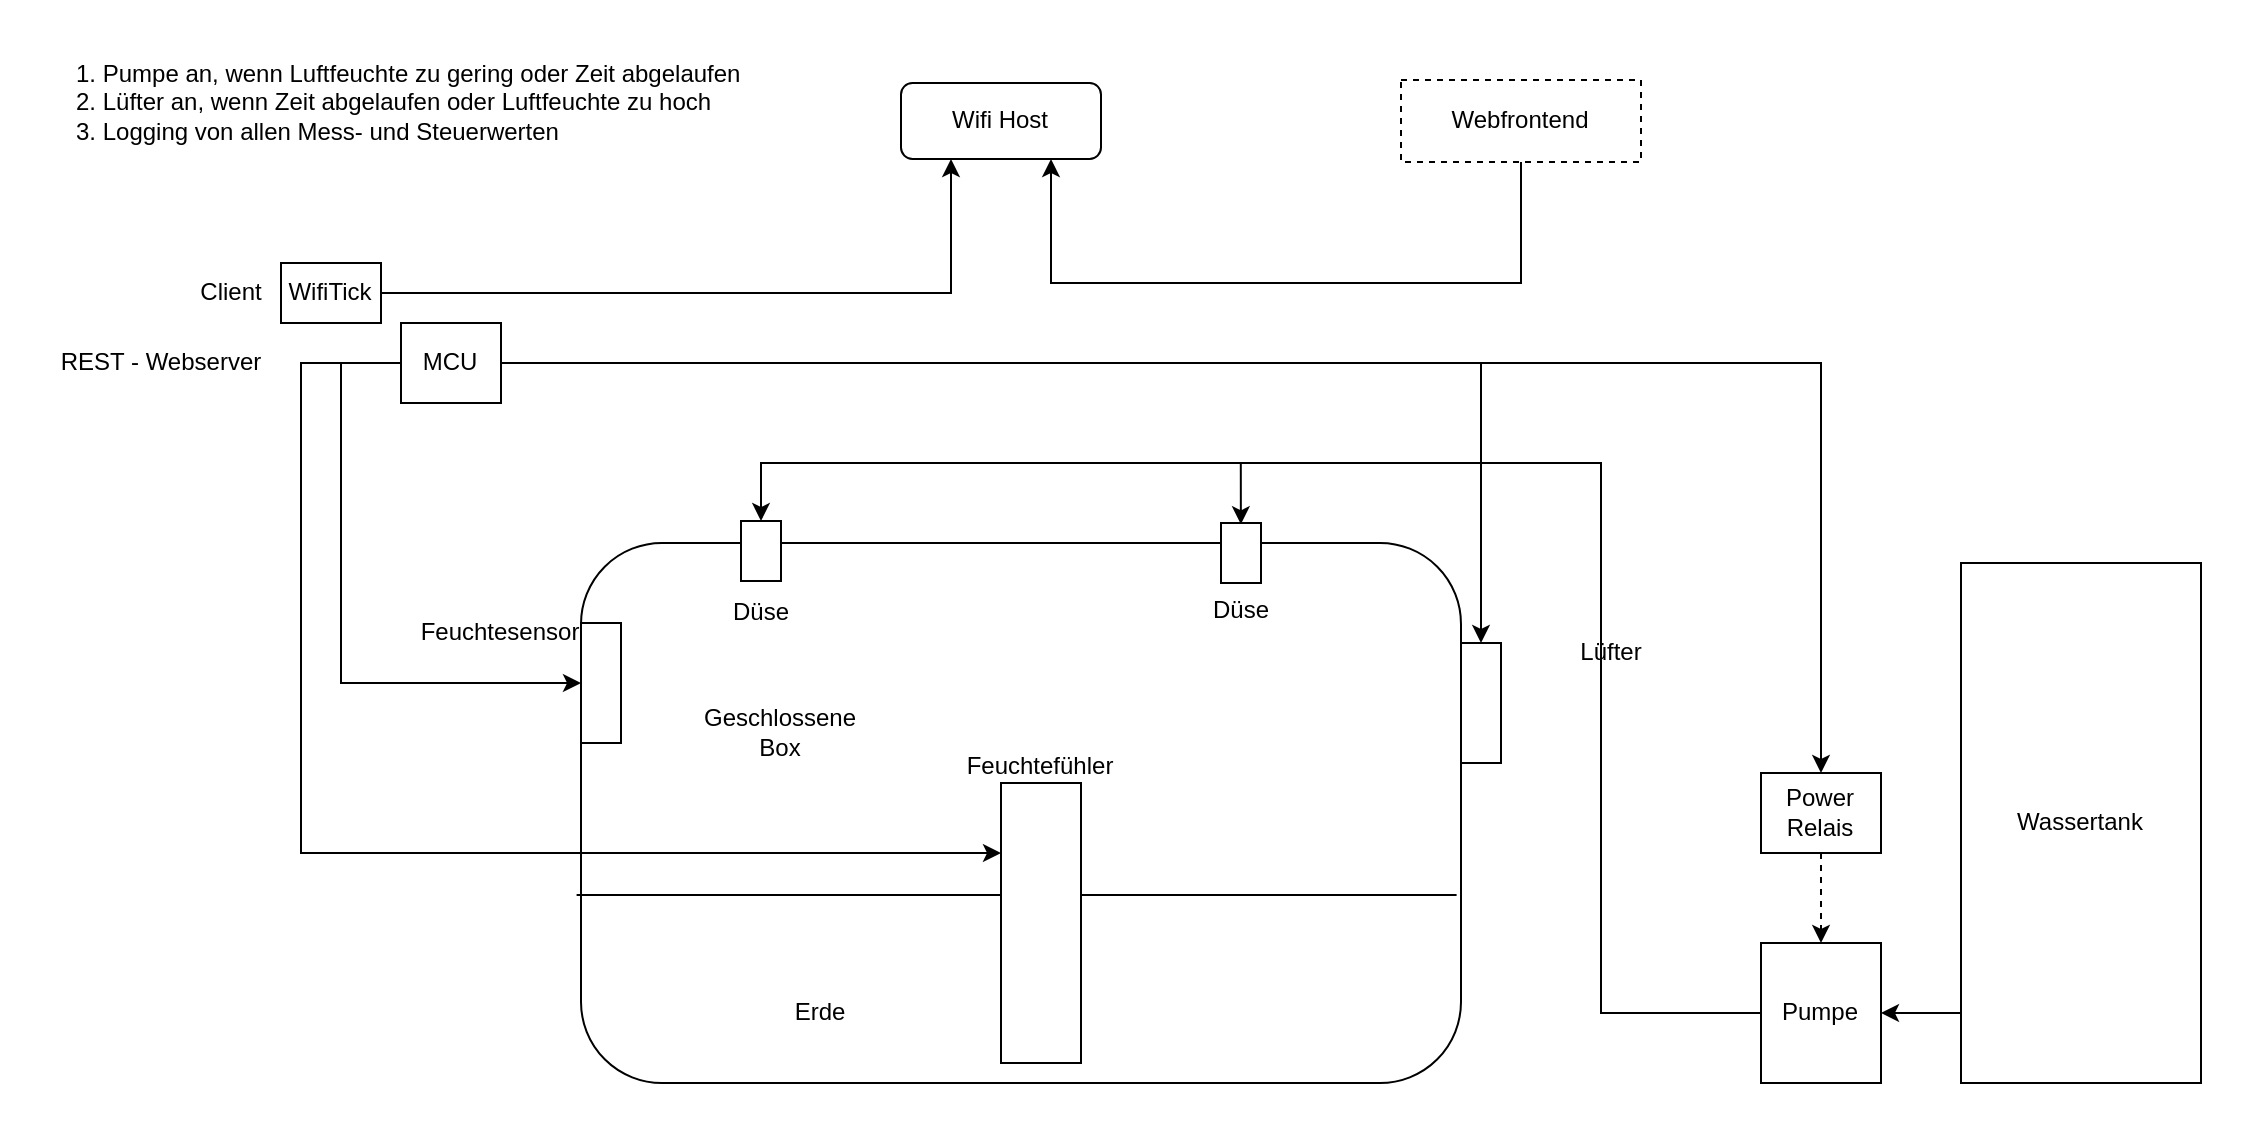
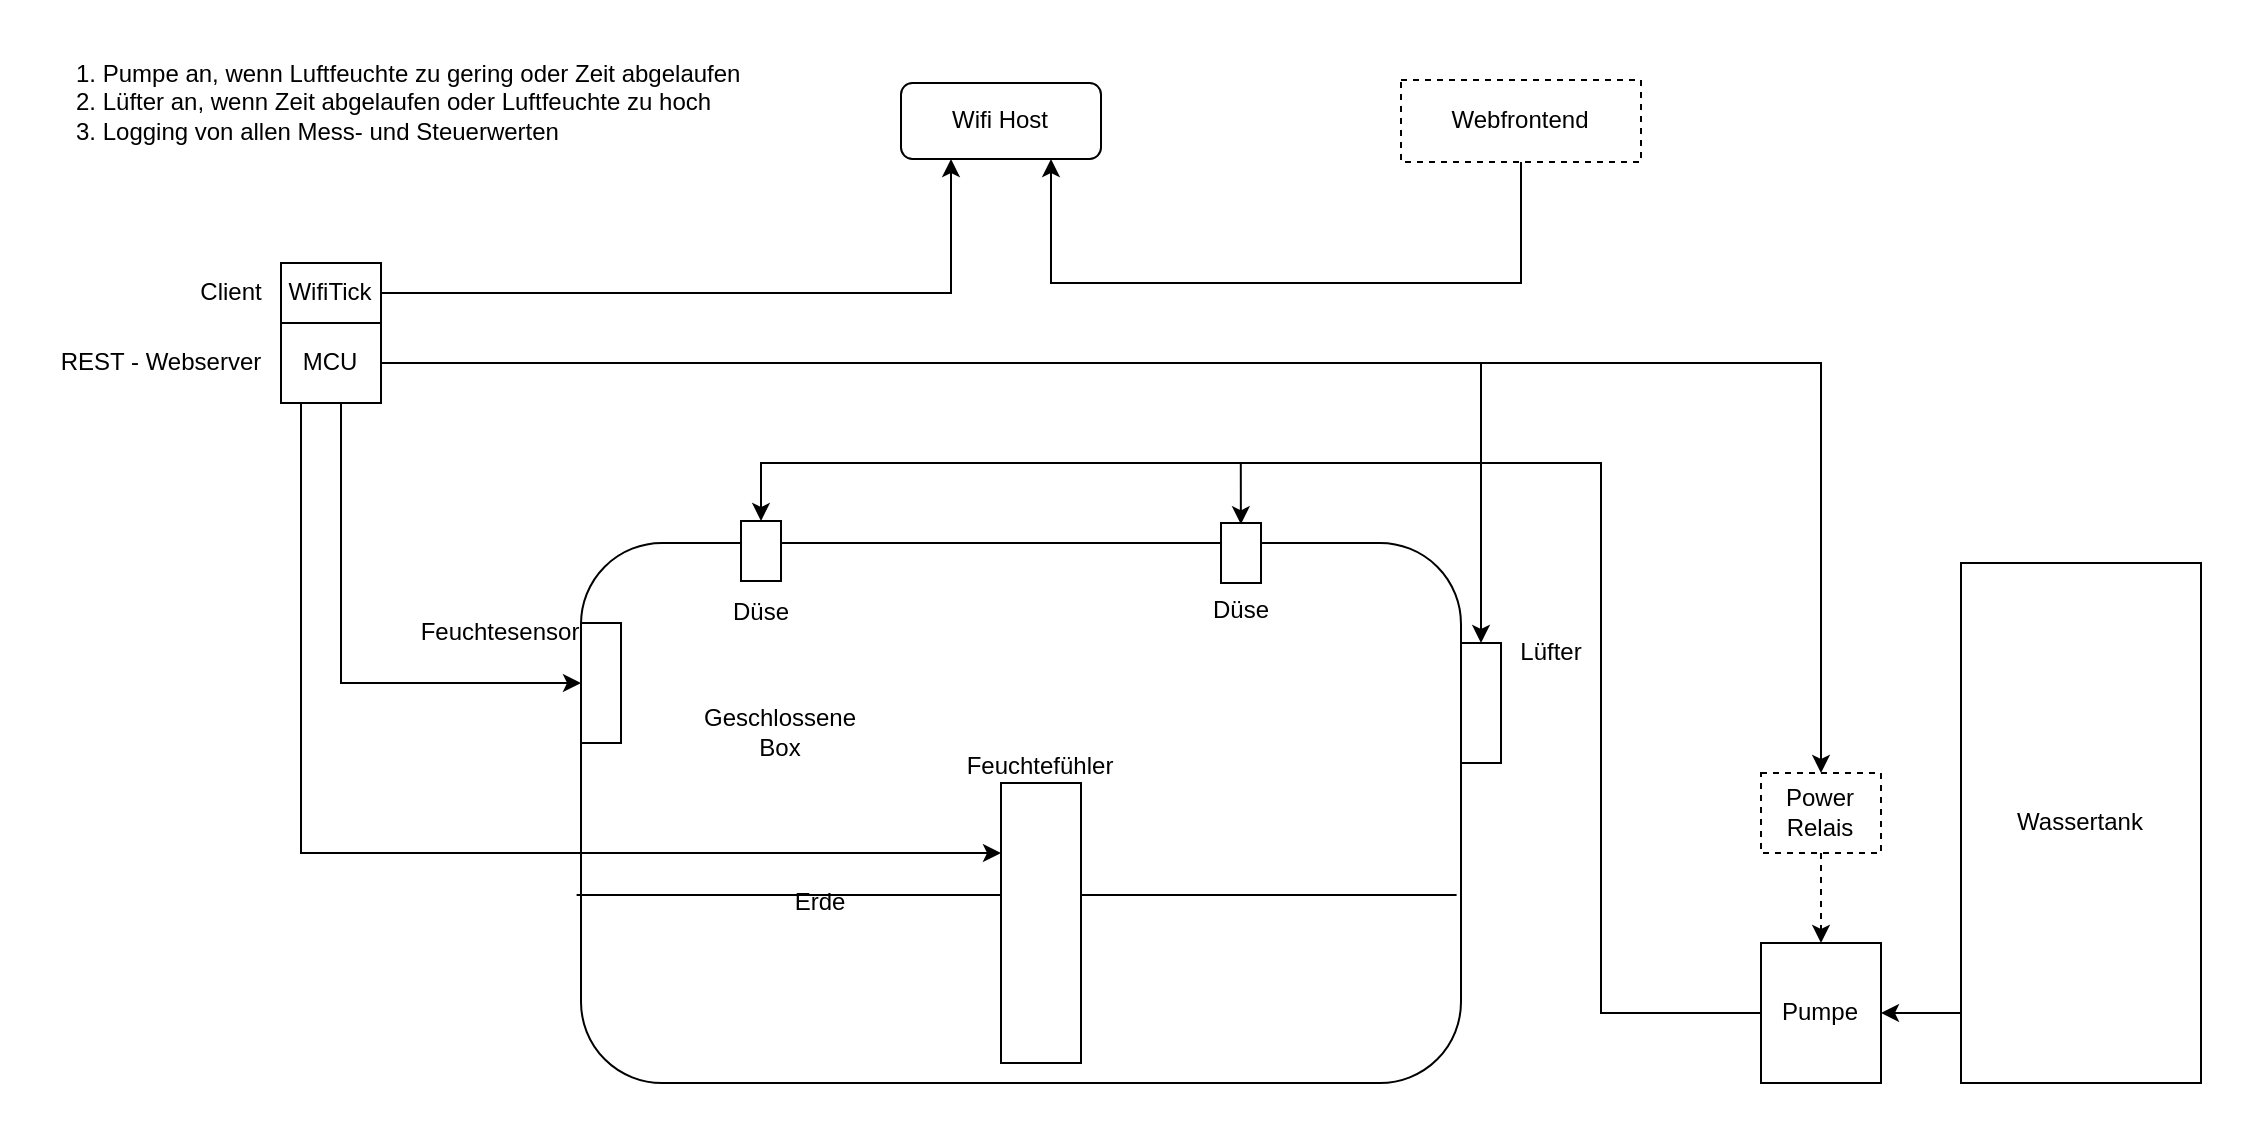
node "MCU": moved (451, 363) -> (331, 363)
node "Lüfter": moved (1611, 653) -> (1551, 653)
node "Power Relais": style solid -> dashed
node "Erde": moved (821, 1013) -> (821, 903)
